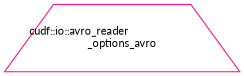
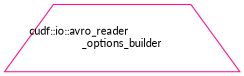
node "cudf::io::avro_reader _options_avro": label "cudf::io::avro_reader _options_avro" -> "cudf::io::avro_reader _options_builder"
